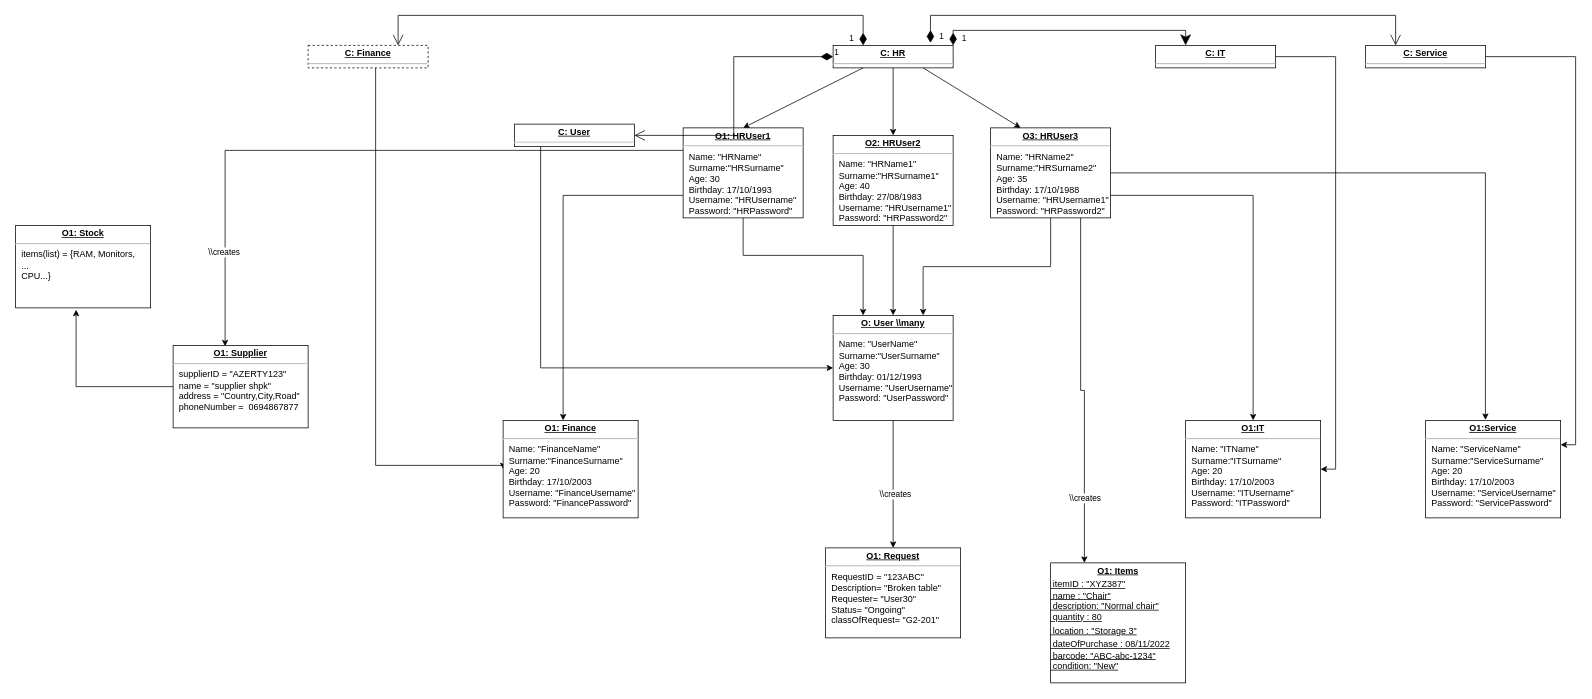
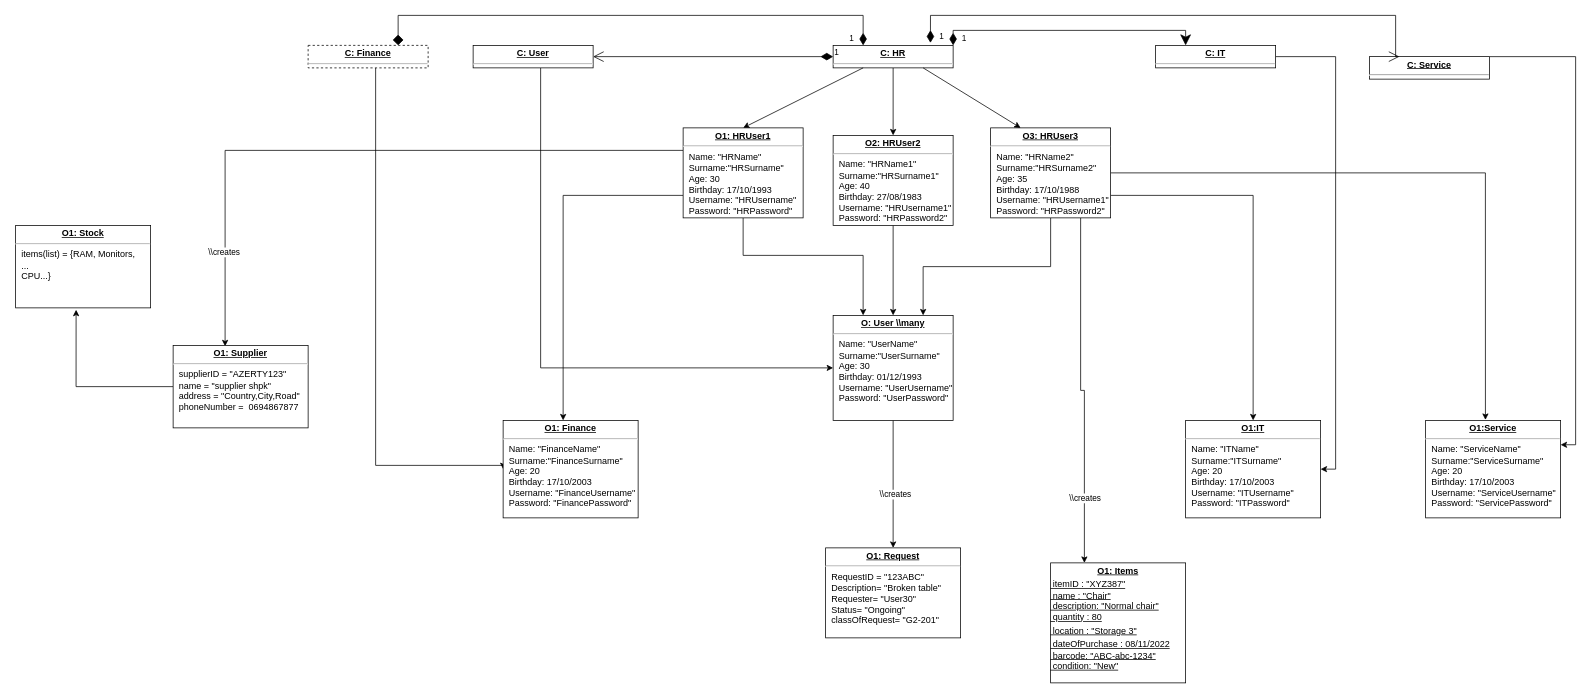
edge "C: Finance" -- "C: HR": arrowhead open -> diamond
node "C: Service": moved (1425, 57) -> (1429, 68)
node "C: User": moved (574, 135) -> (533, 57)
